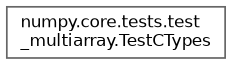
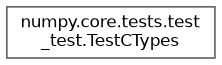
node "numpy.core.tests.test _multiarray.TestCTypes": label "numpy.core.tests.test _multiarray.TestCTypes" -> "numpy.core.tests.test _test.TestCTypes"
